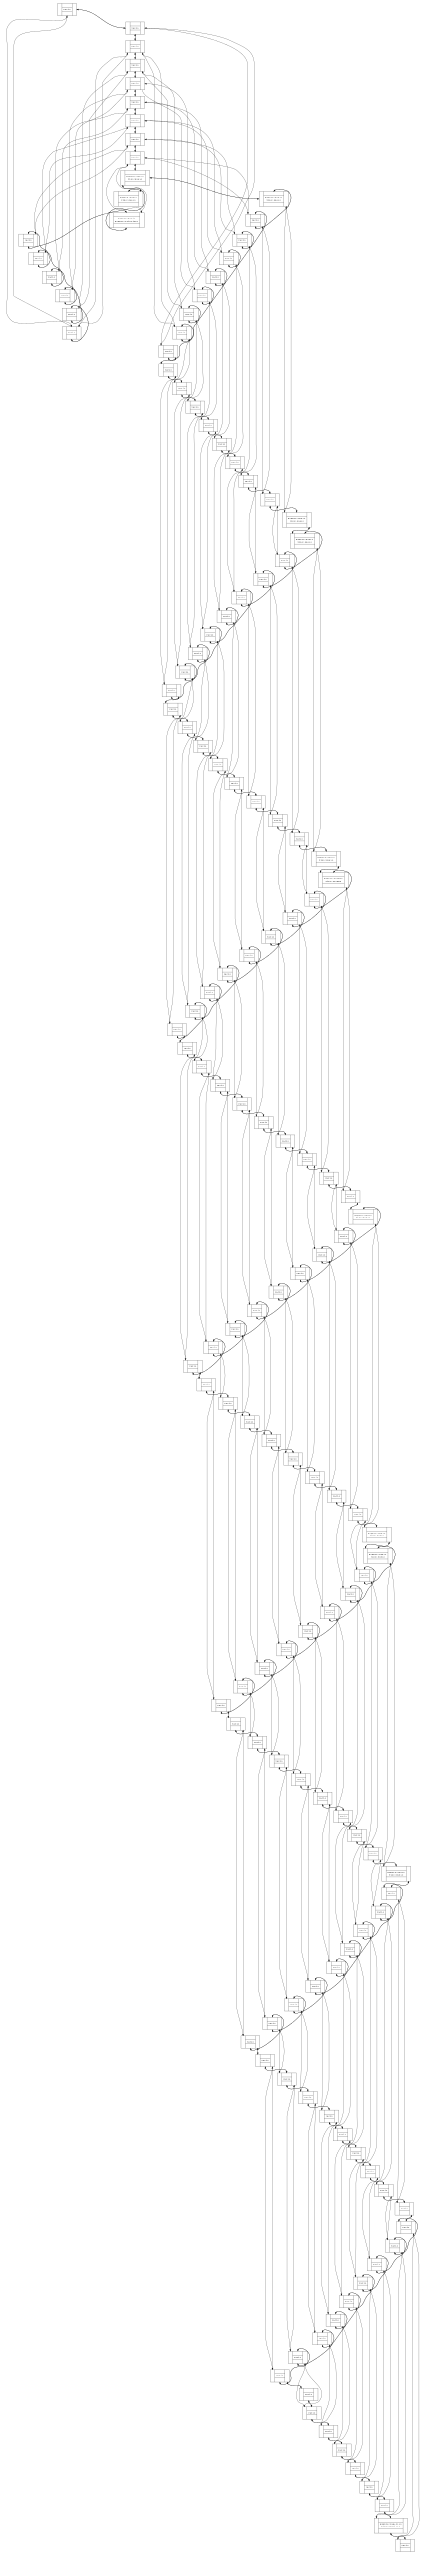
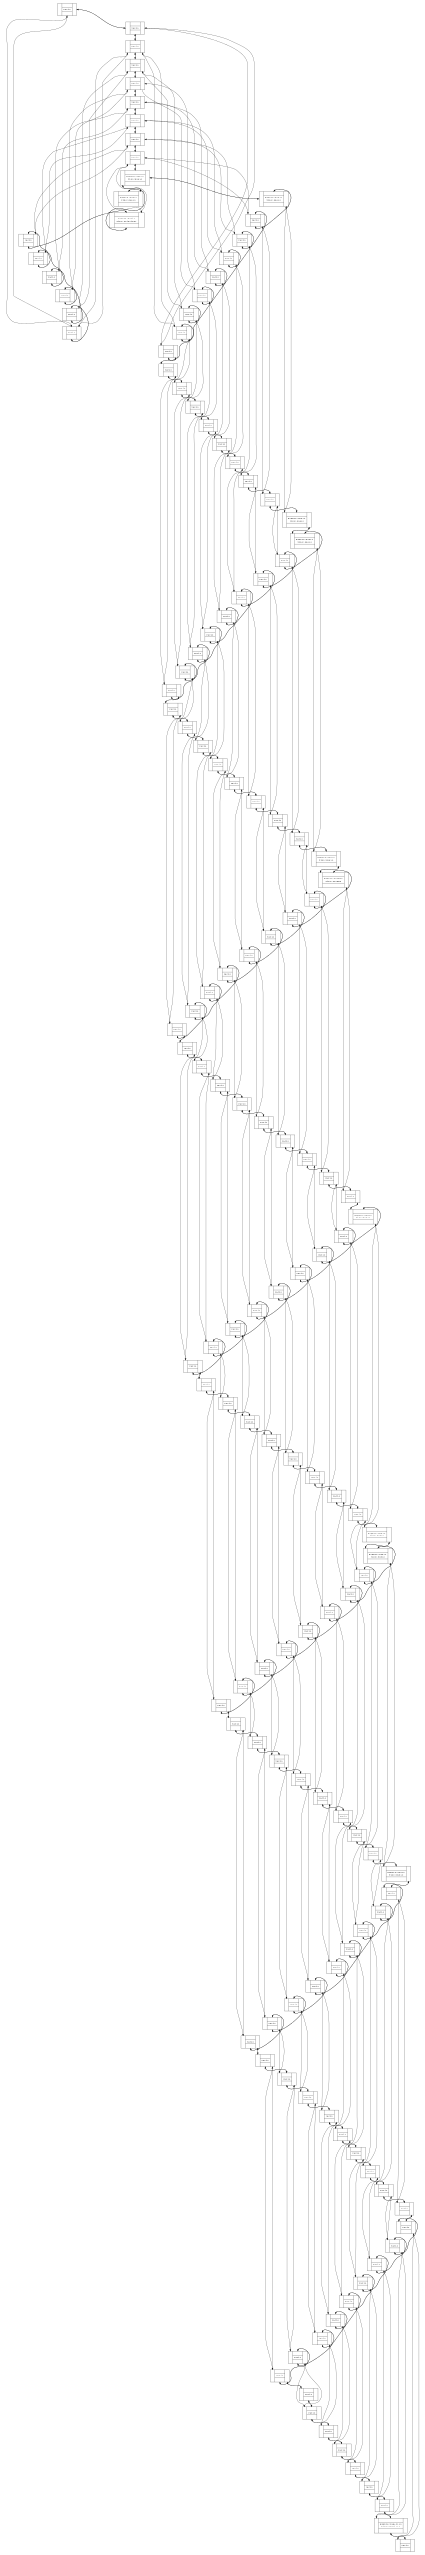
node "Nombre:Mario": text "Nombre:Principal" -> "Tipo:Principal"
